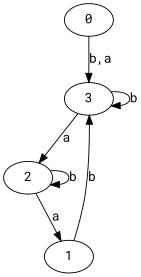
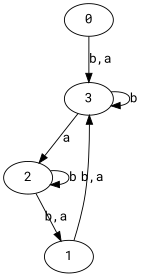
edge "1" -> "3": label "b" -> "b,a"
edge "2" -> "1": label "a" -> "b,a"
